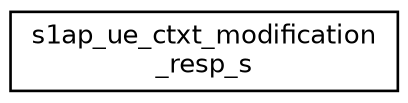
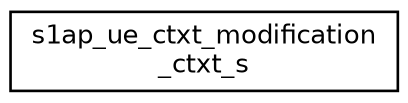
node "s1ap_ue_ctxt_modification _resp_s": label "s1ap_ue_ctxt_modification _resp_s" -> "s1ap_ue_ctxt_modification _ctxt_s"
